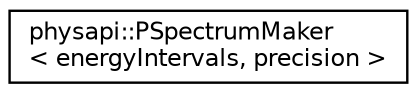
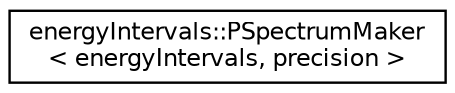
node "physapi::PSpectrumMaker < energyIntervals, precision >": label "physapi::PSpectrumMaker < energyIntervals, precision >" -> "energyIntervals::PSpectrumMaker < energyIntervals, precision >"
